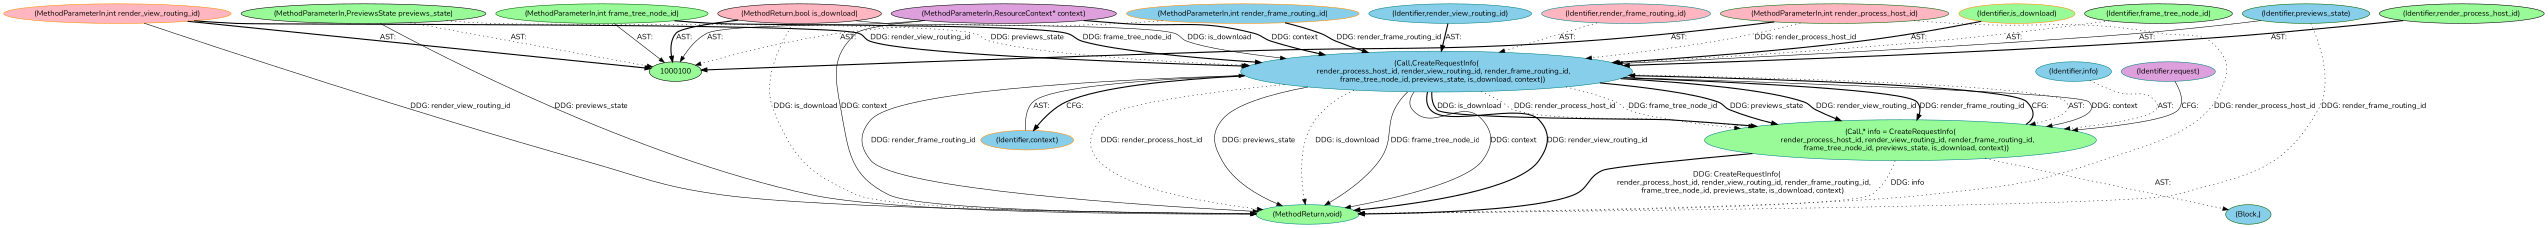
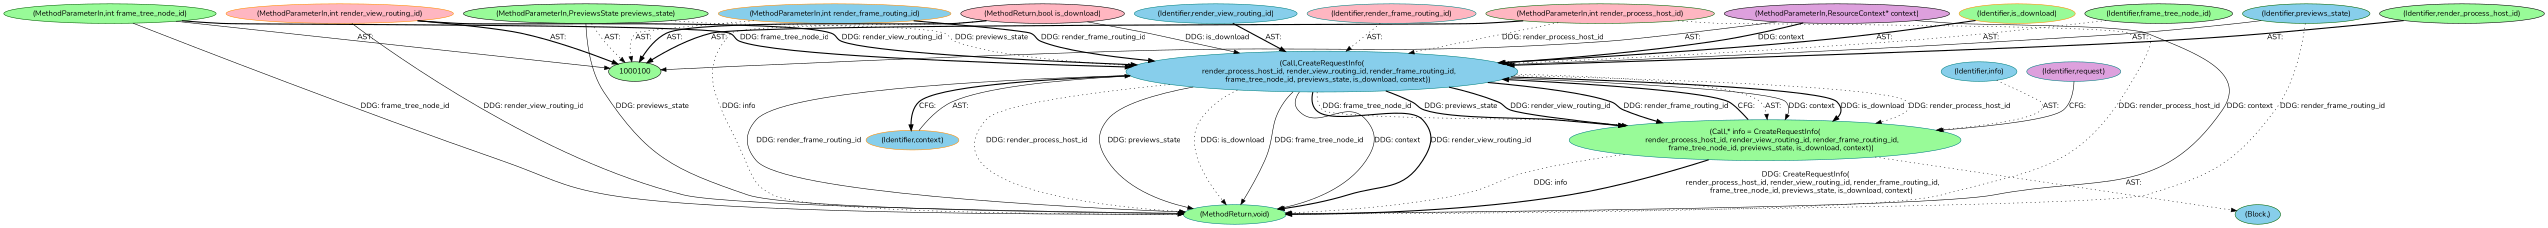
edge "(MethodReturn,bool is_download)" -> "(MethodReturn,void)": label "DDG: is_download" -> "DDG: info"
edge "(MethodParameterIn,int frame_tree_node_id)" -> "(MethodReturn,void)": added, label "DDG: frame_tree_node_id"
